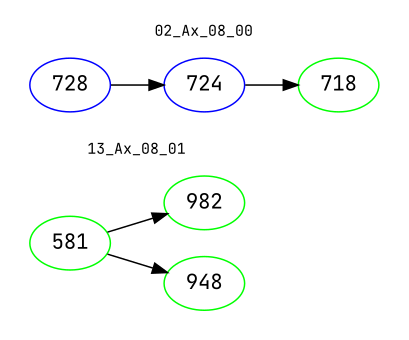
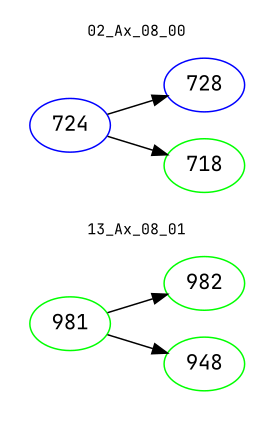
edge "728" -> "724": reversed
node "581": label "581" -> "981"
